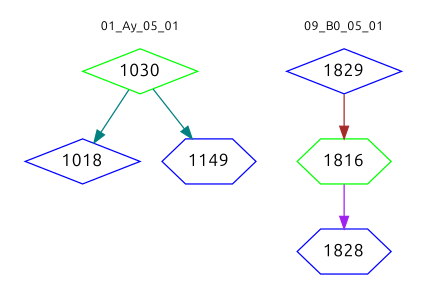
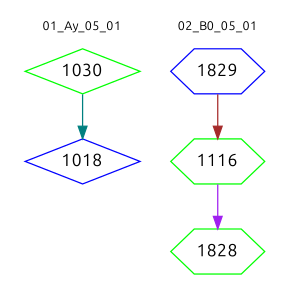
cluster "09_B0_05_01": label "09_B0_05_01" -> "02_B0_05_01"
node "1829": shape diamond -> hexagon
node "1149": removed
node "1816": label "1816" -> "1116"
node "1828": color blue -> green
